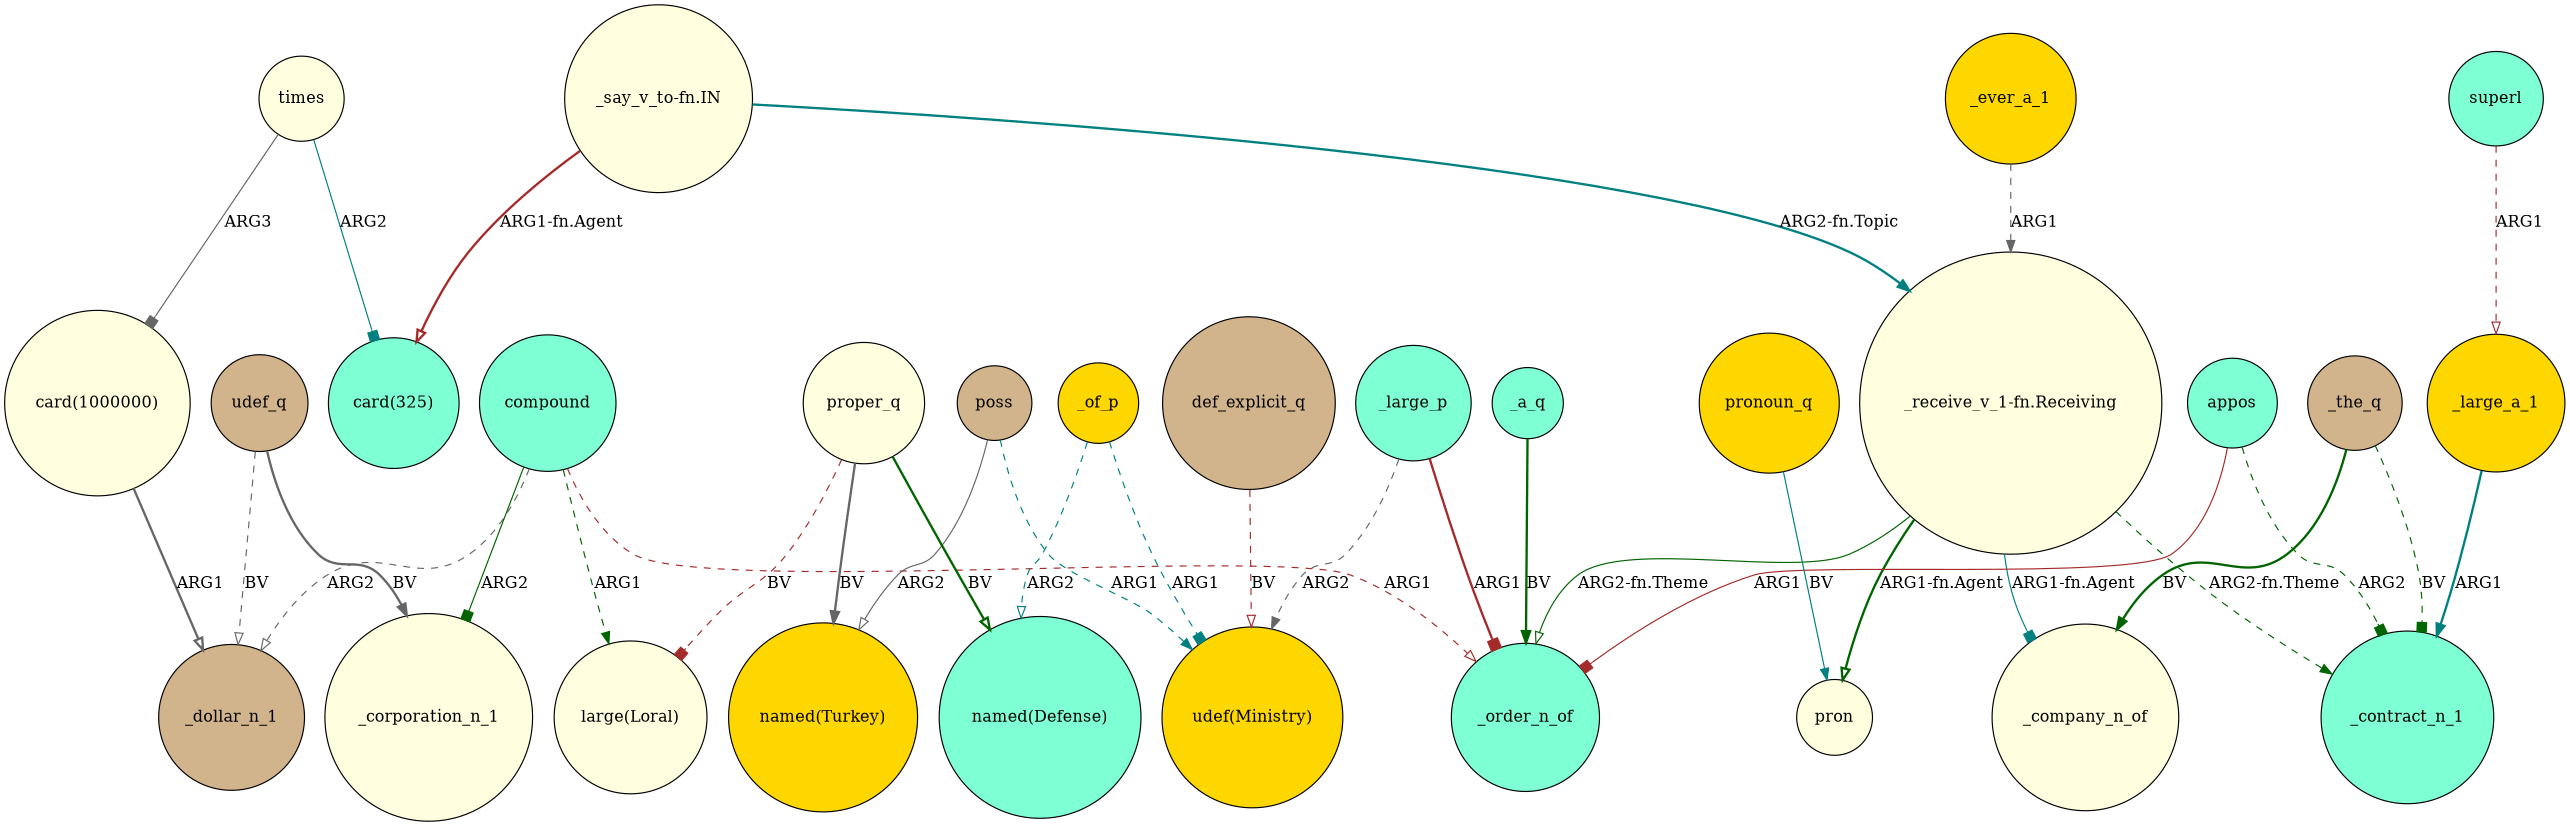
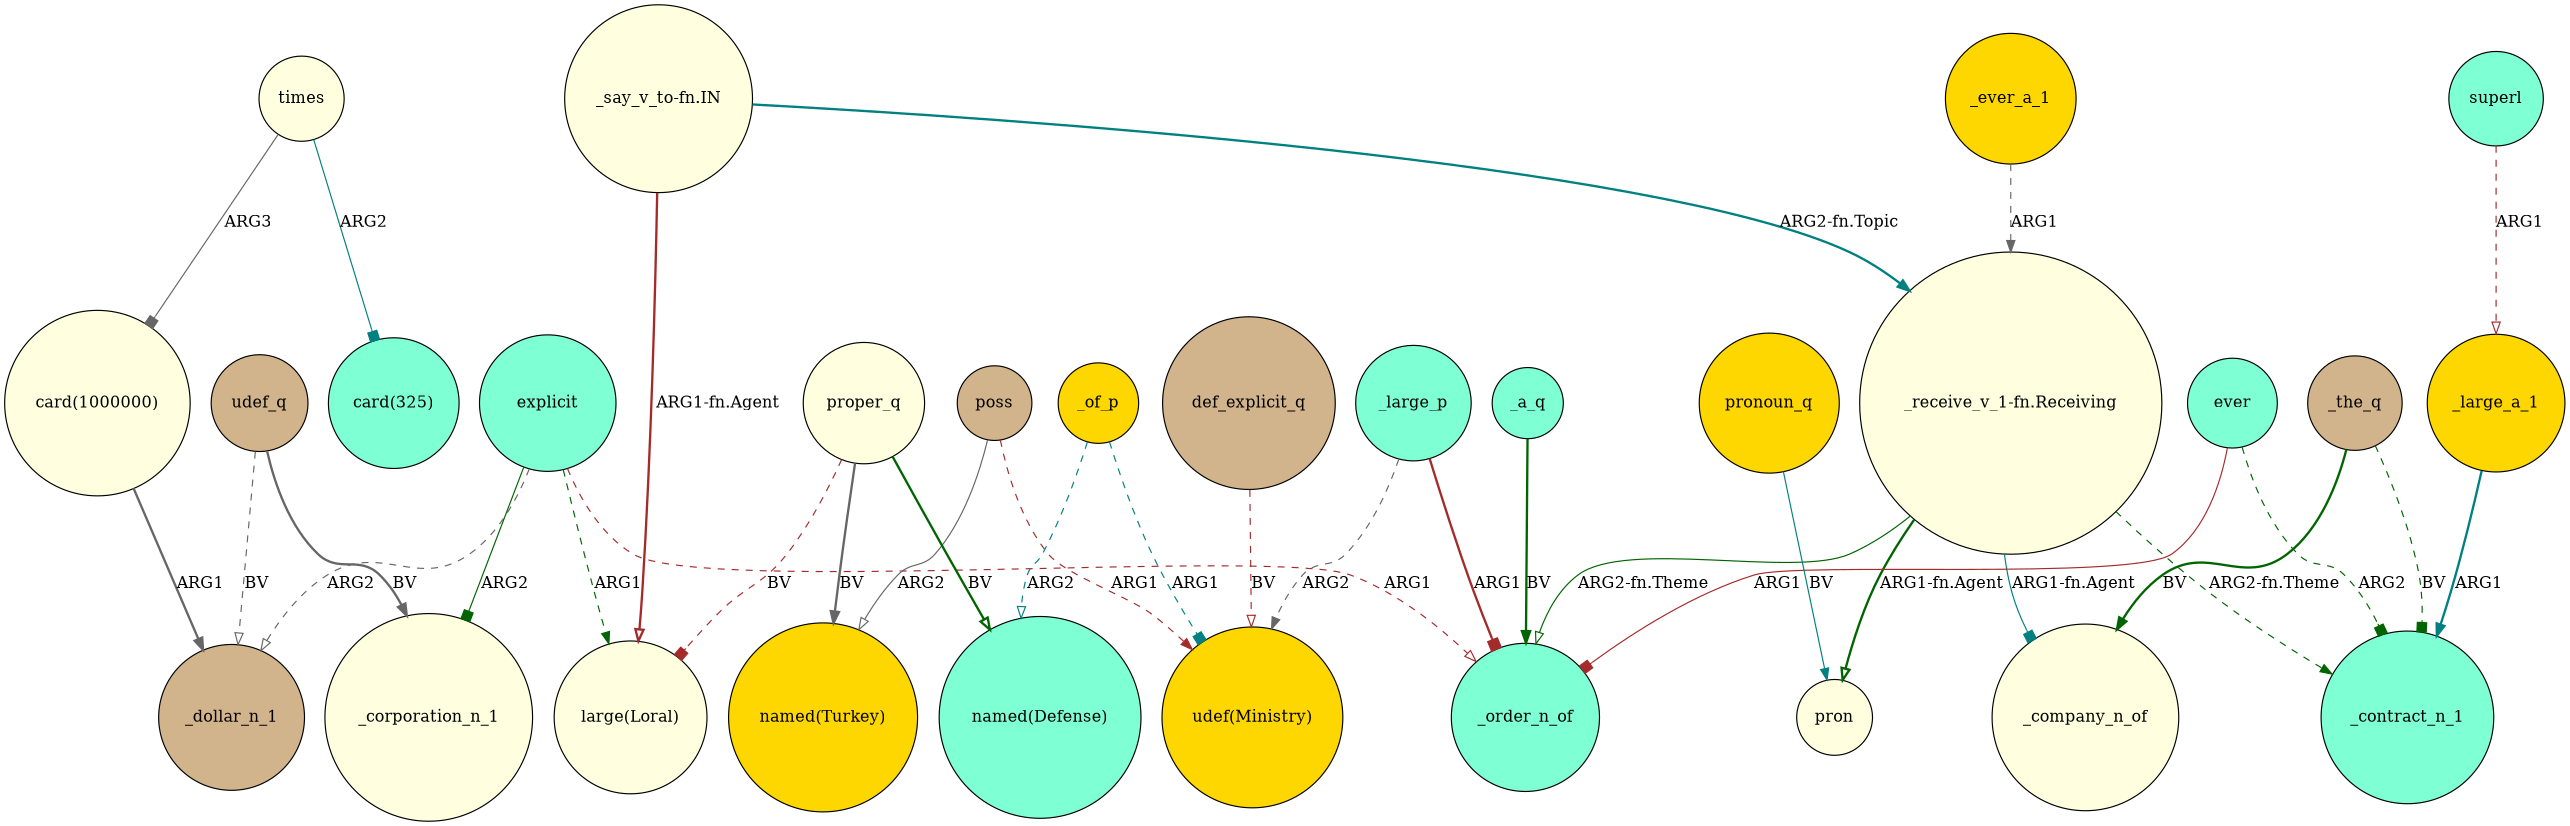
edge "_say_v_to-fn.IN" -> "card(325)": now "_say_v_to-fn.IN" -> "large(Loral)"
node "compound": label "compound" -> "explicit"
node "appos": label "appos" -> "ever"
edge "poss" -> "udef(Ministry)": color teal -> brown
edge "card(1000000)" -> "_dollar_n_1": arrowhead onormal -> normal
